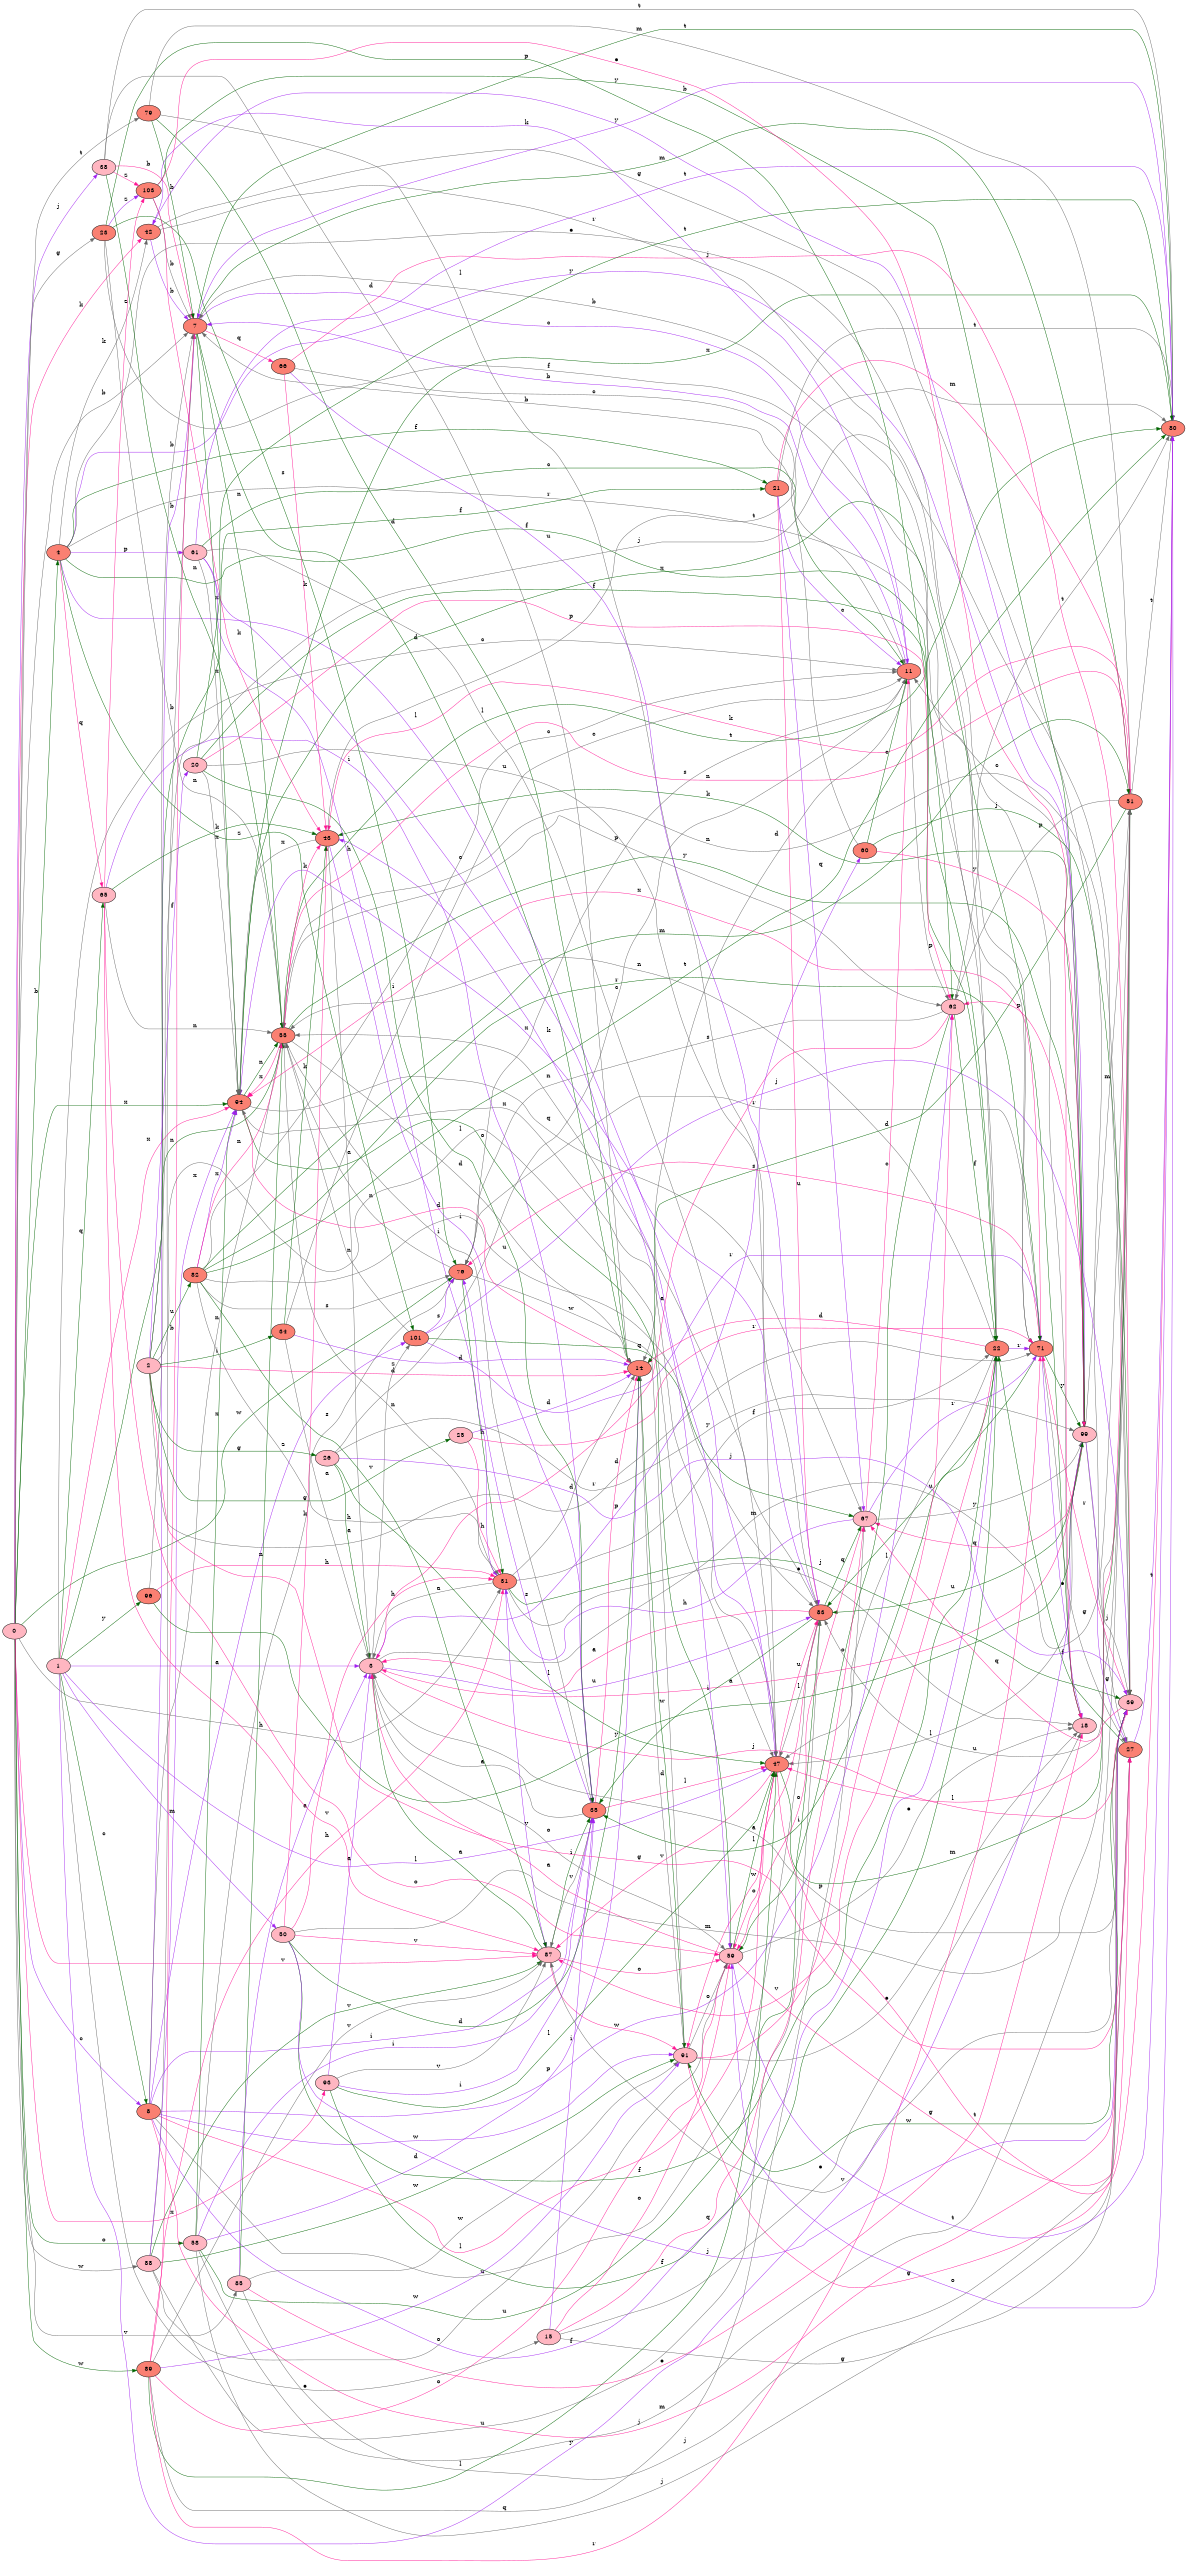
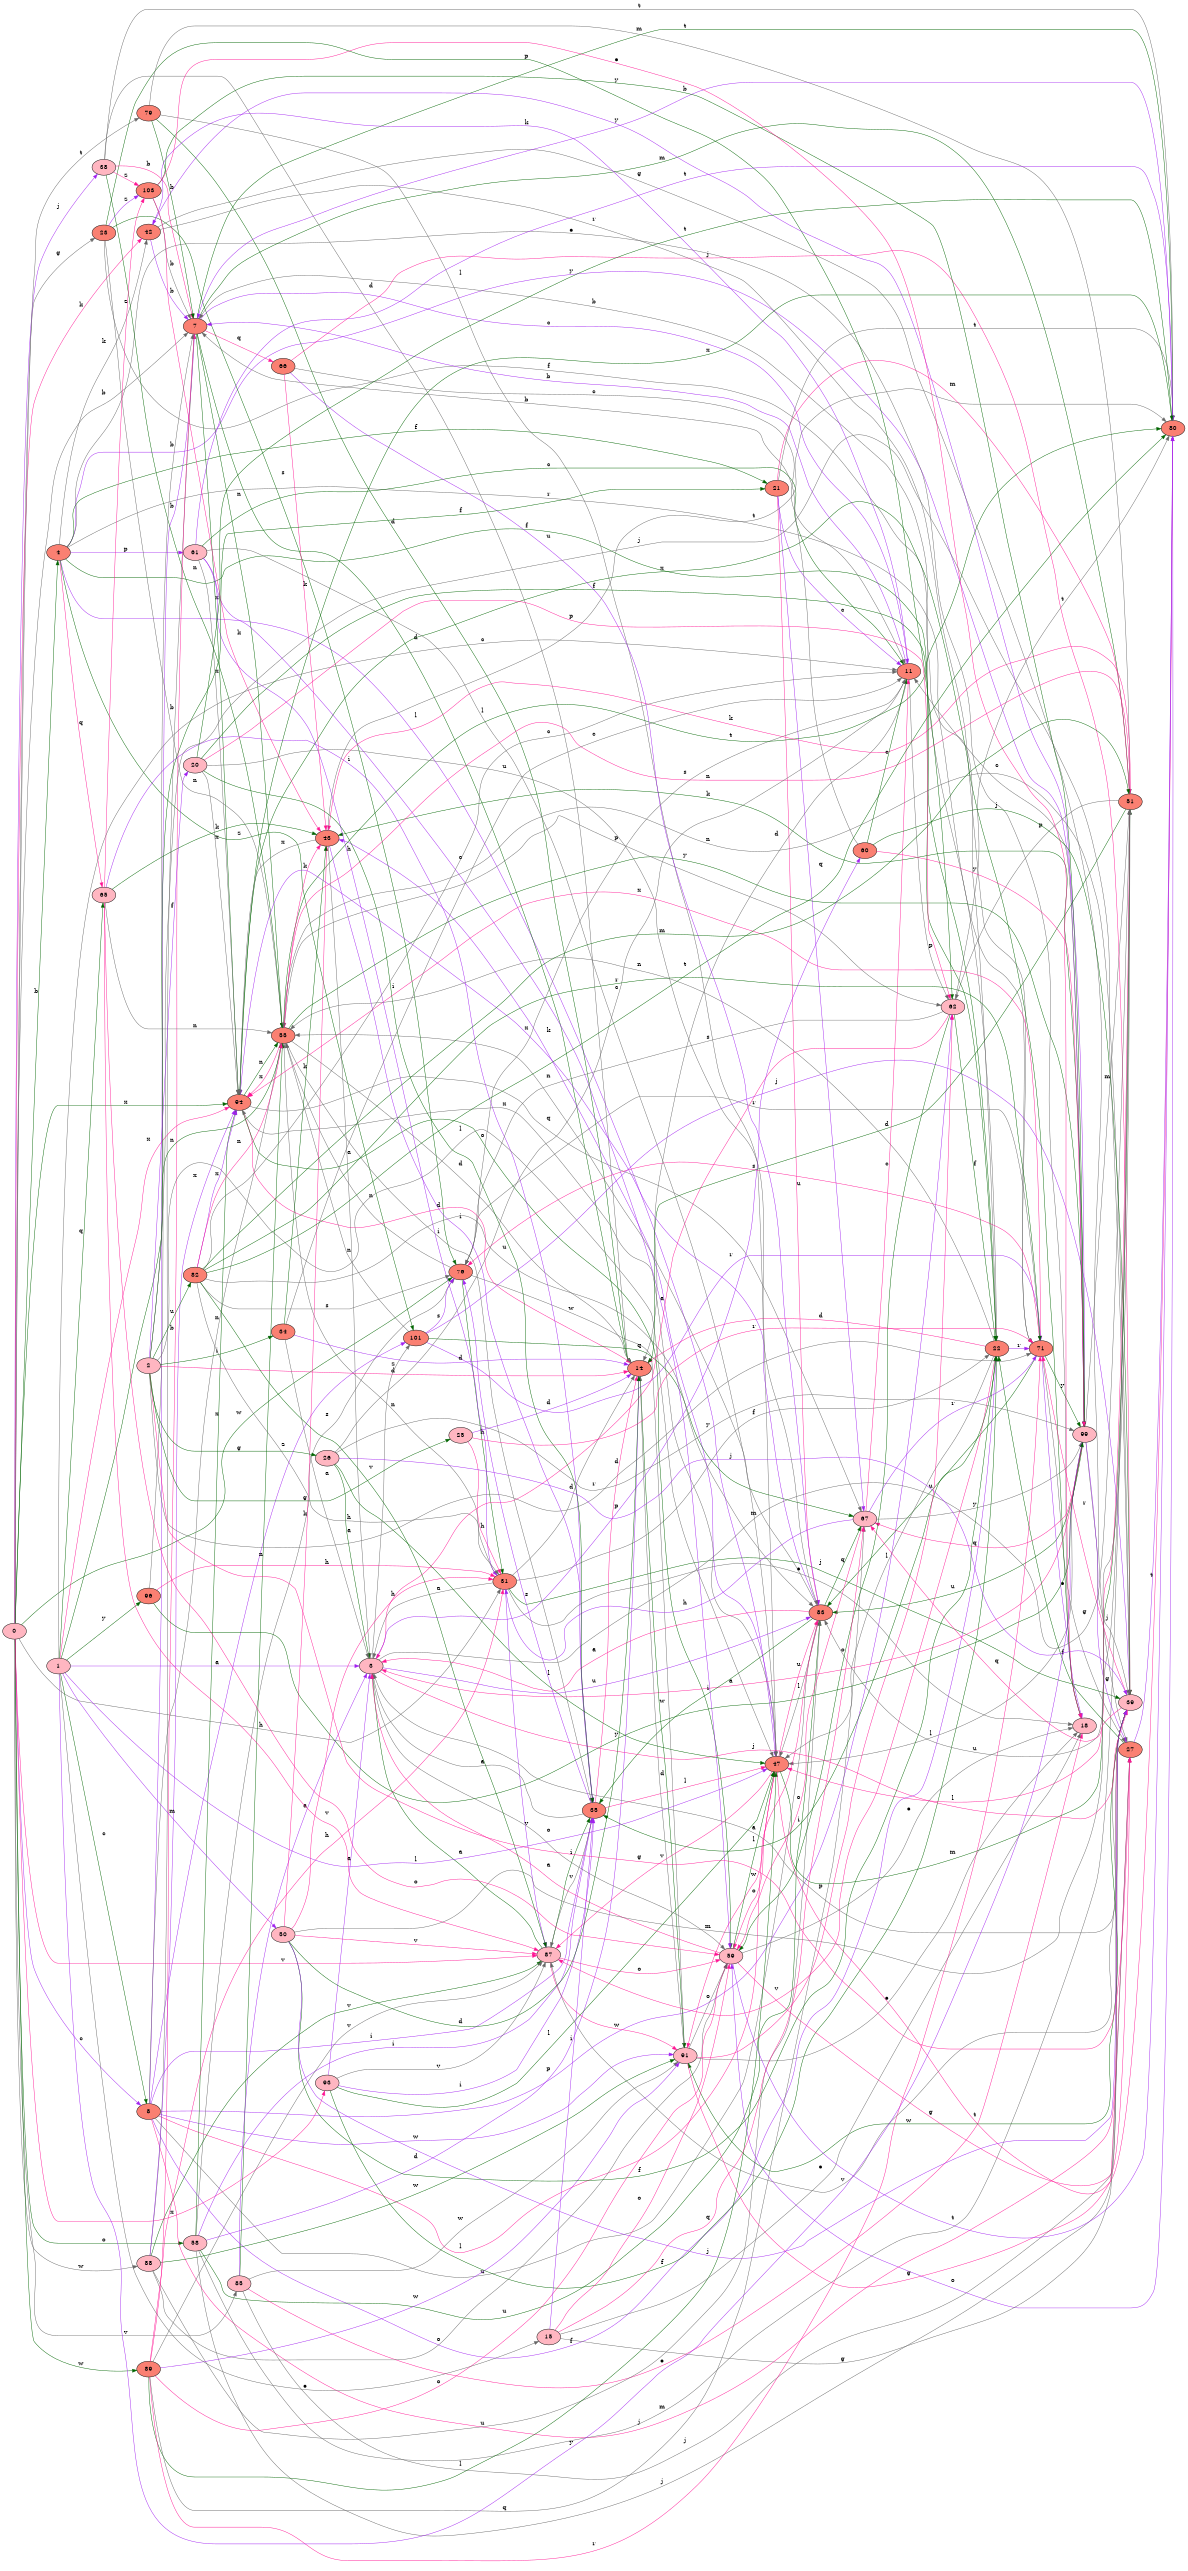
edge "51" -> "80": removed, label "t"
edge "99" -> "62": removed, label "p"
